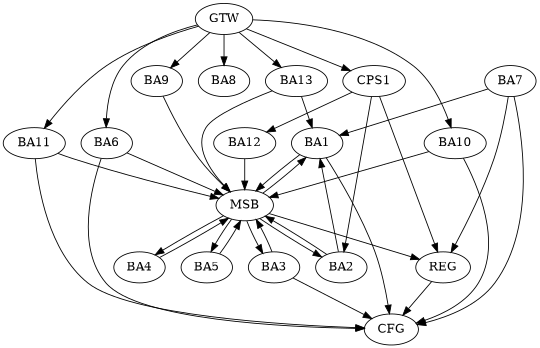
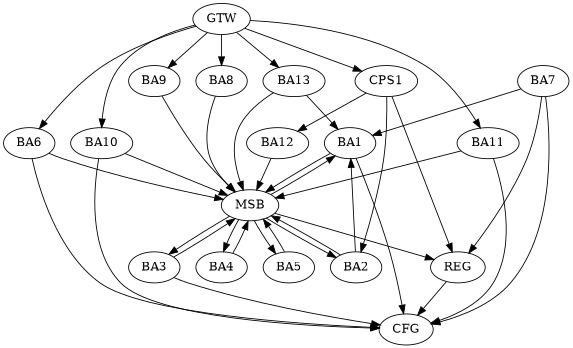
edge "BA8" -> "MSB": added
